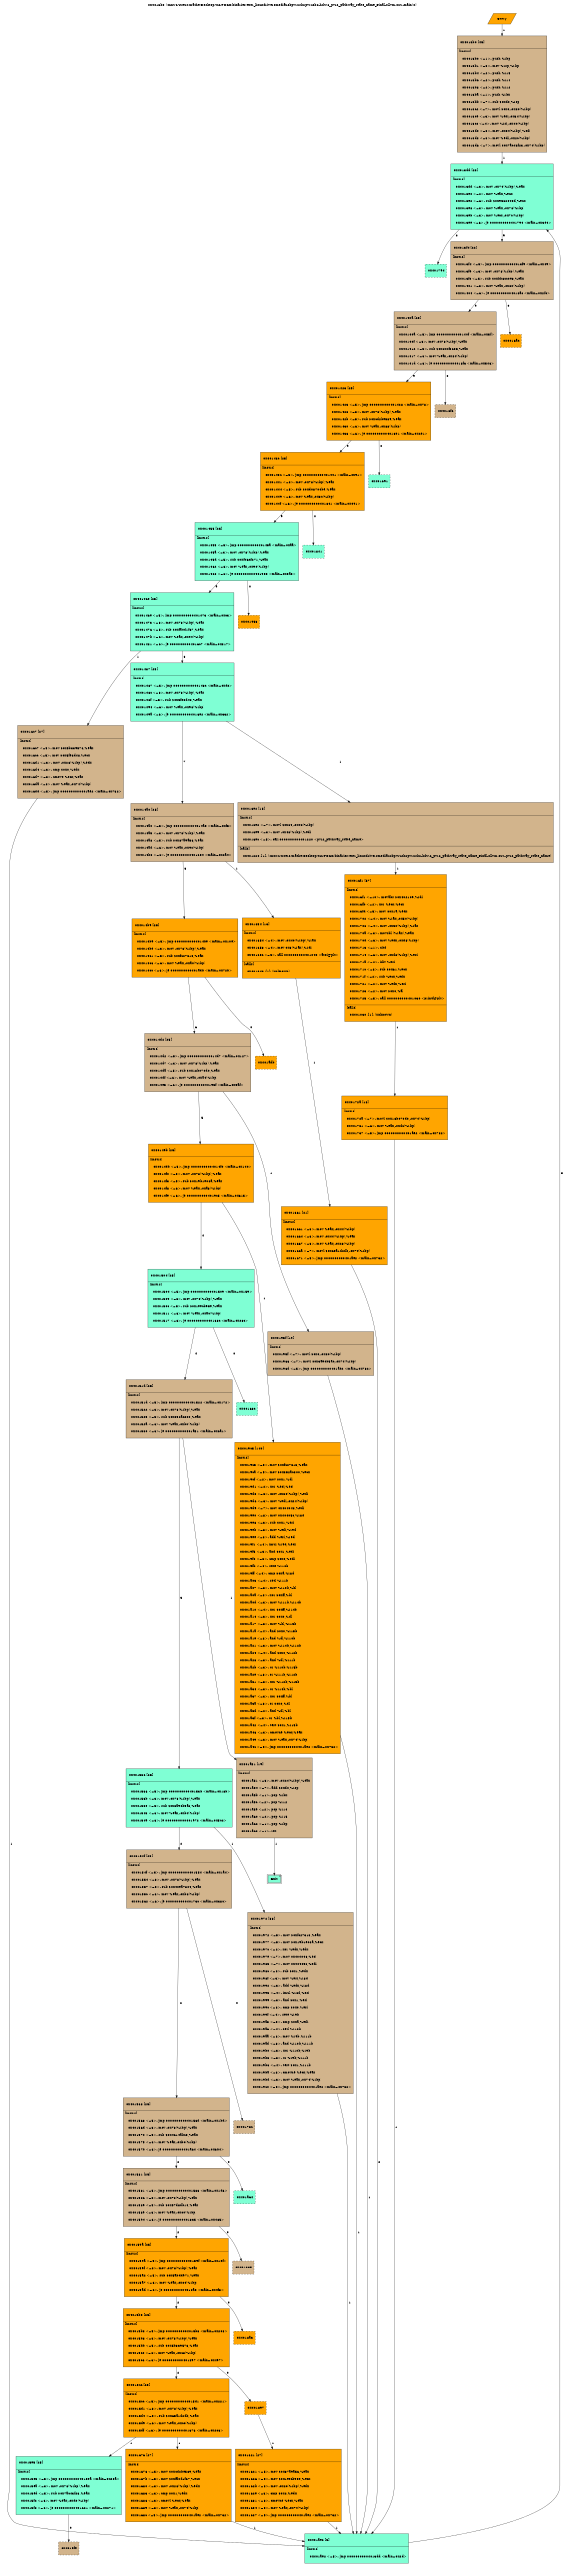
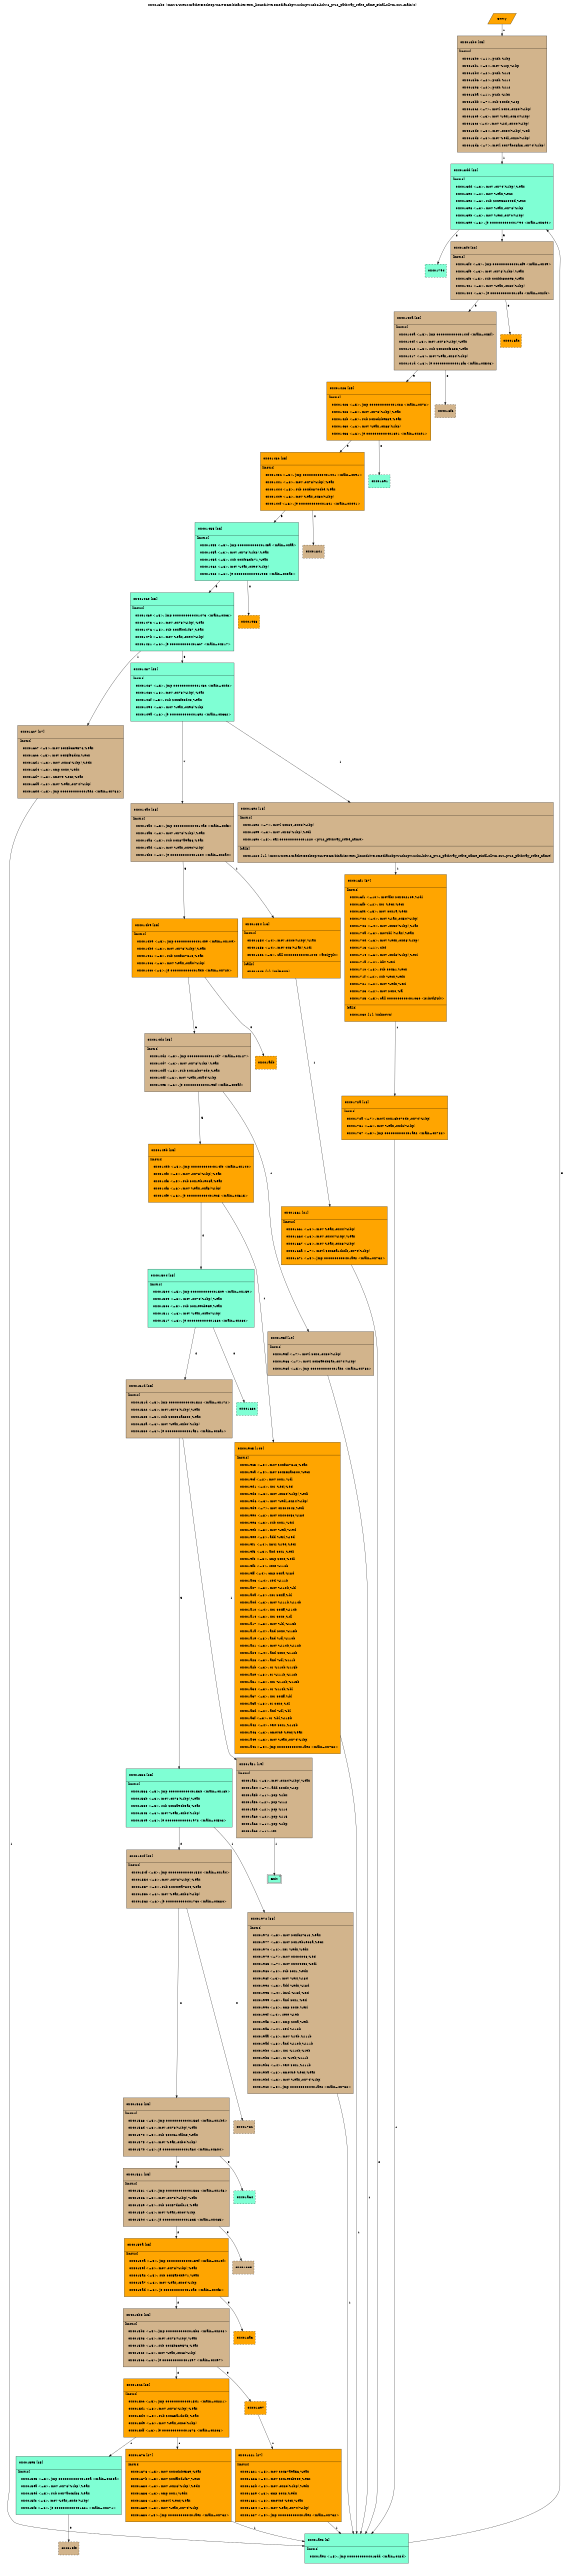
node "0x401841": fillcolor aquamarine -> tan
node "0x4015b3 [25]": fillcolor orange -> tan
